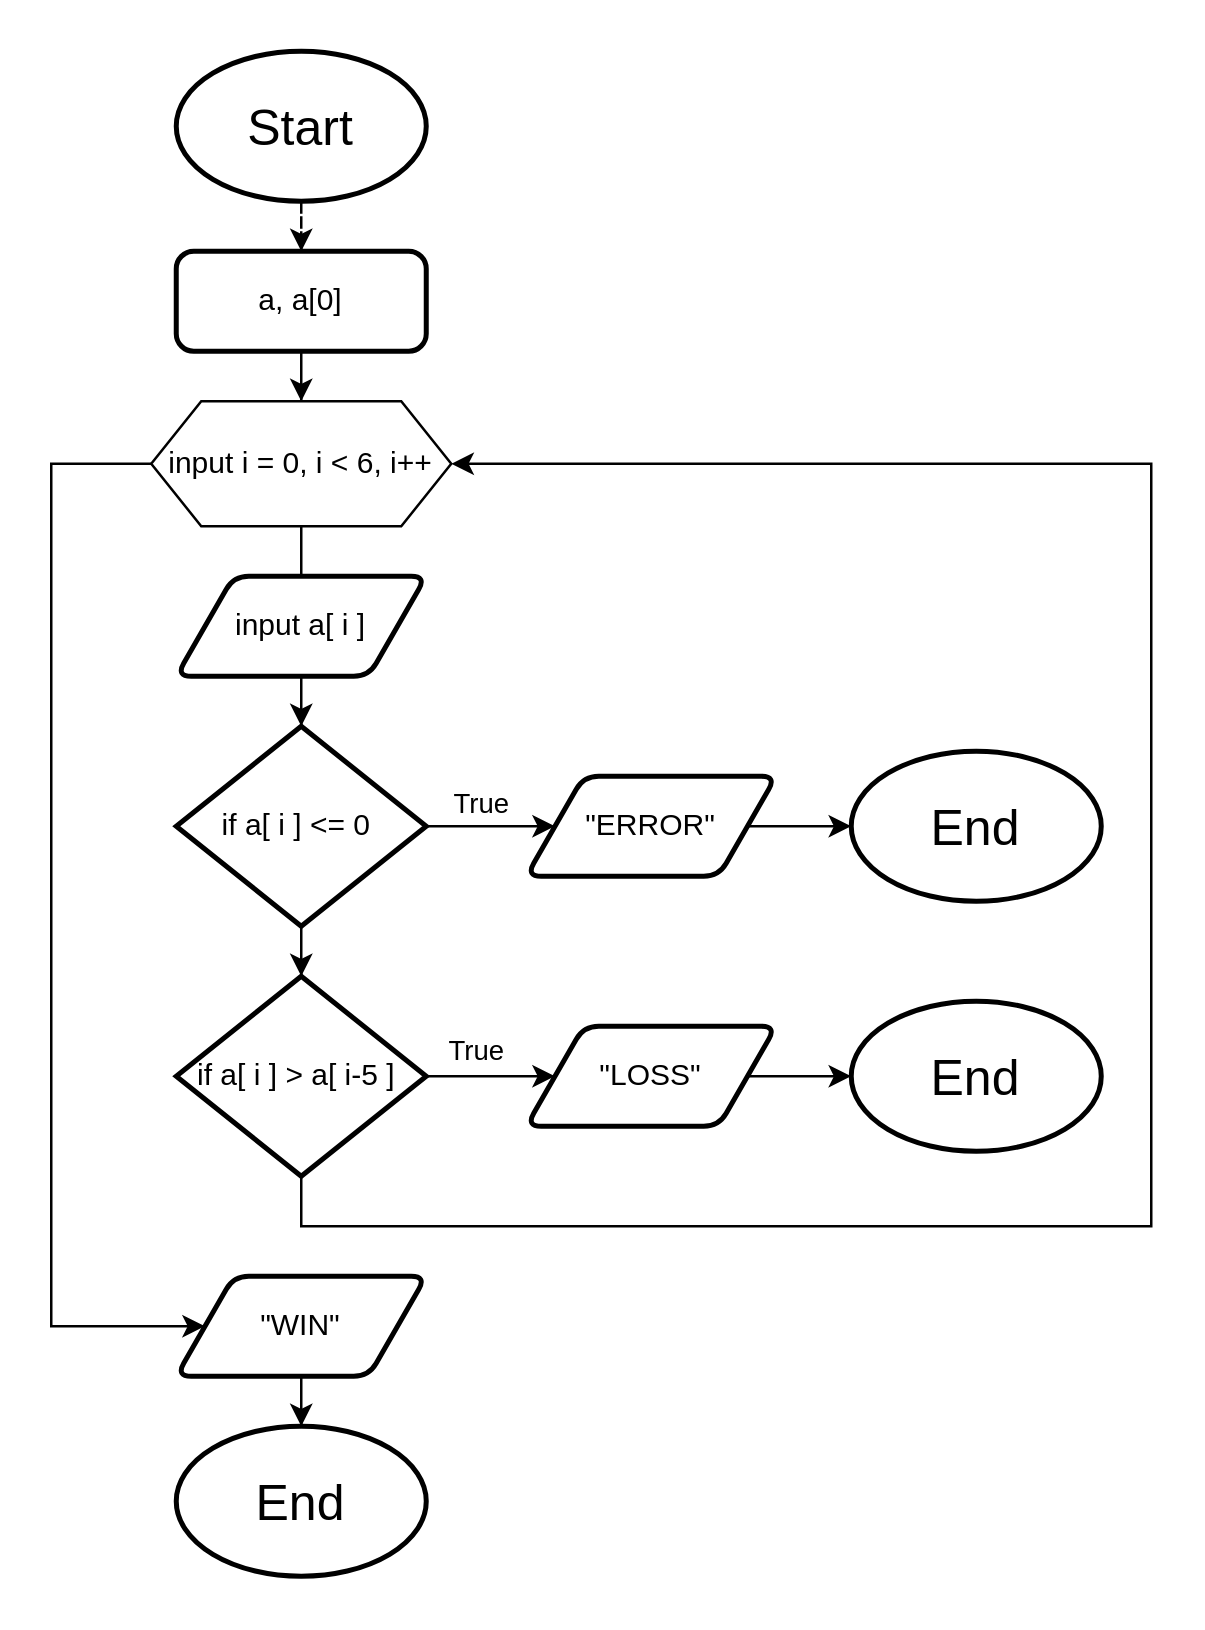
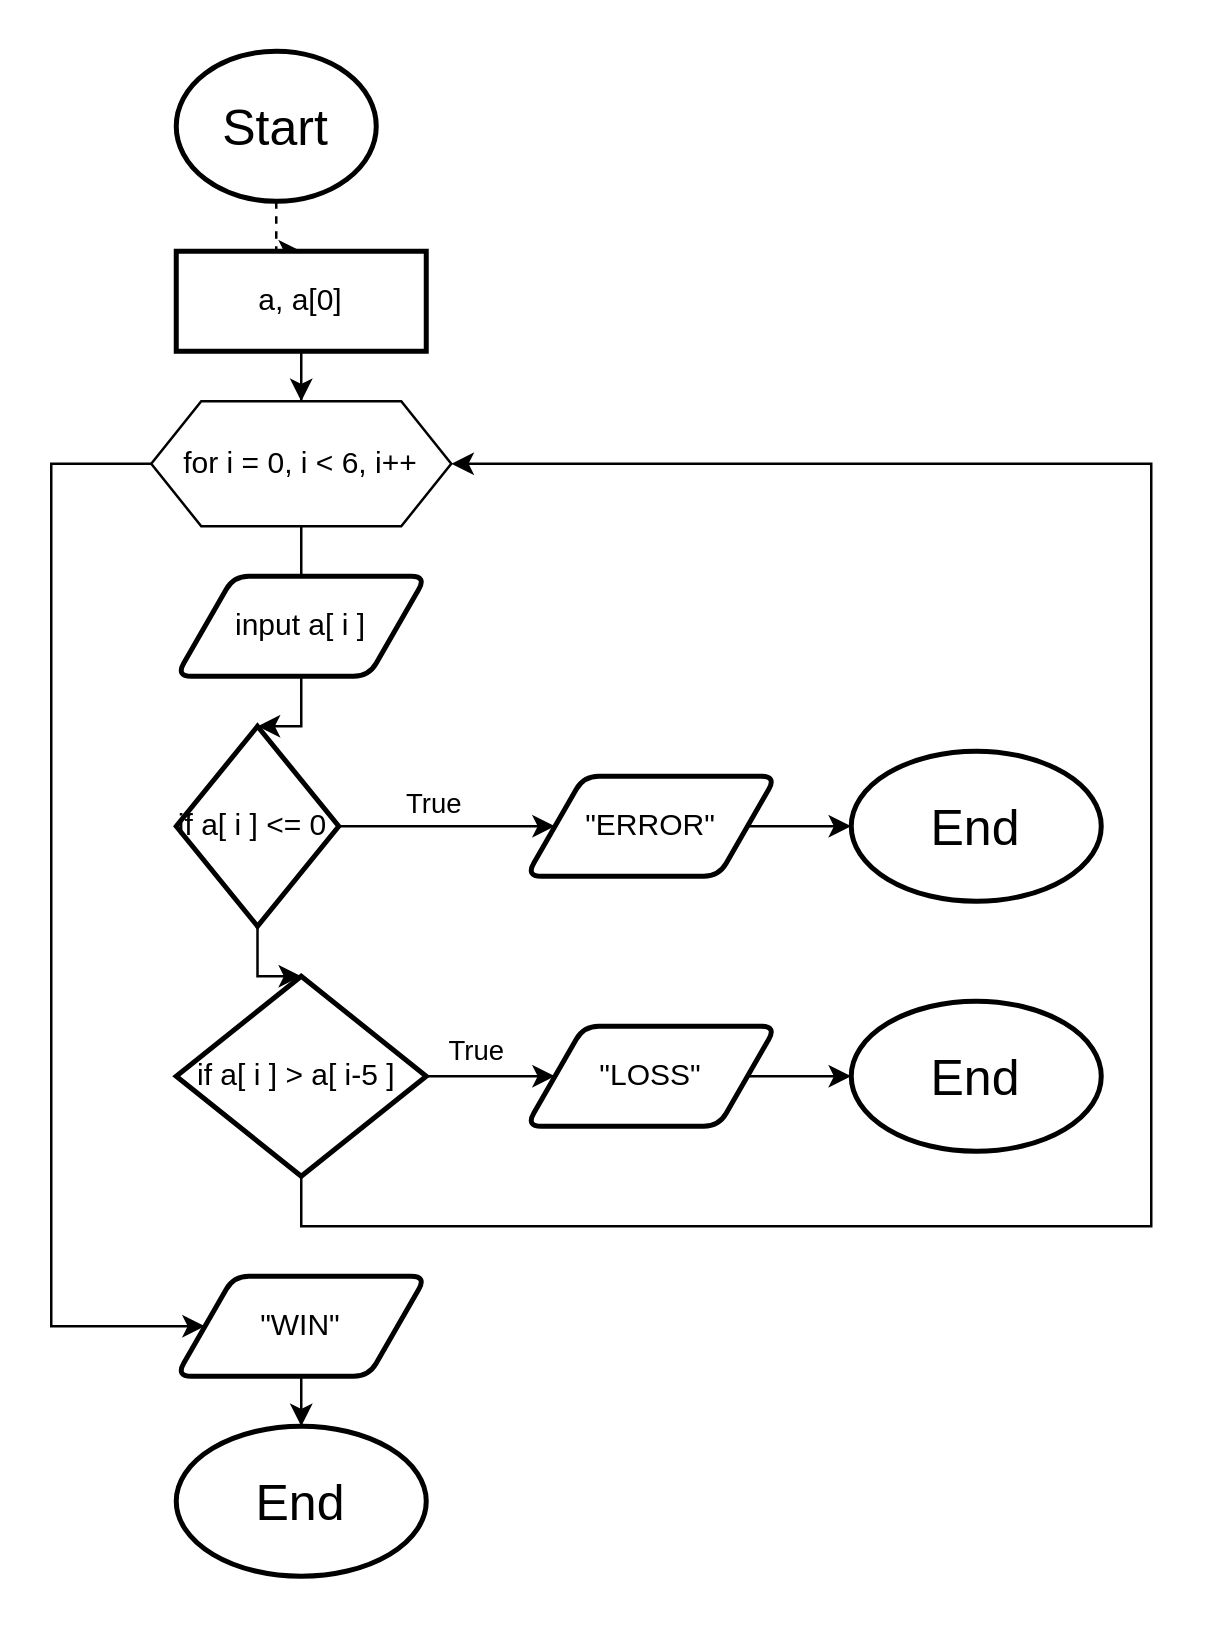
node "Start": size 250x150 -> 200x150
node "a, a[0]": shape rounded rectangle -> rectangle
node "input i = 0, i < 6, i++": label "input i = 0, i < 6, i++" -> "for i = 0, i < 6, i++"
node "if a[ i ] <= 0": size 250x200 -> 163x200
